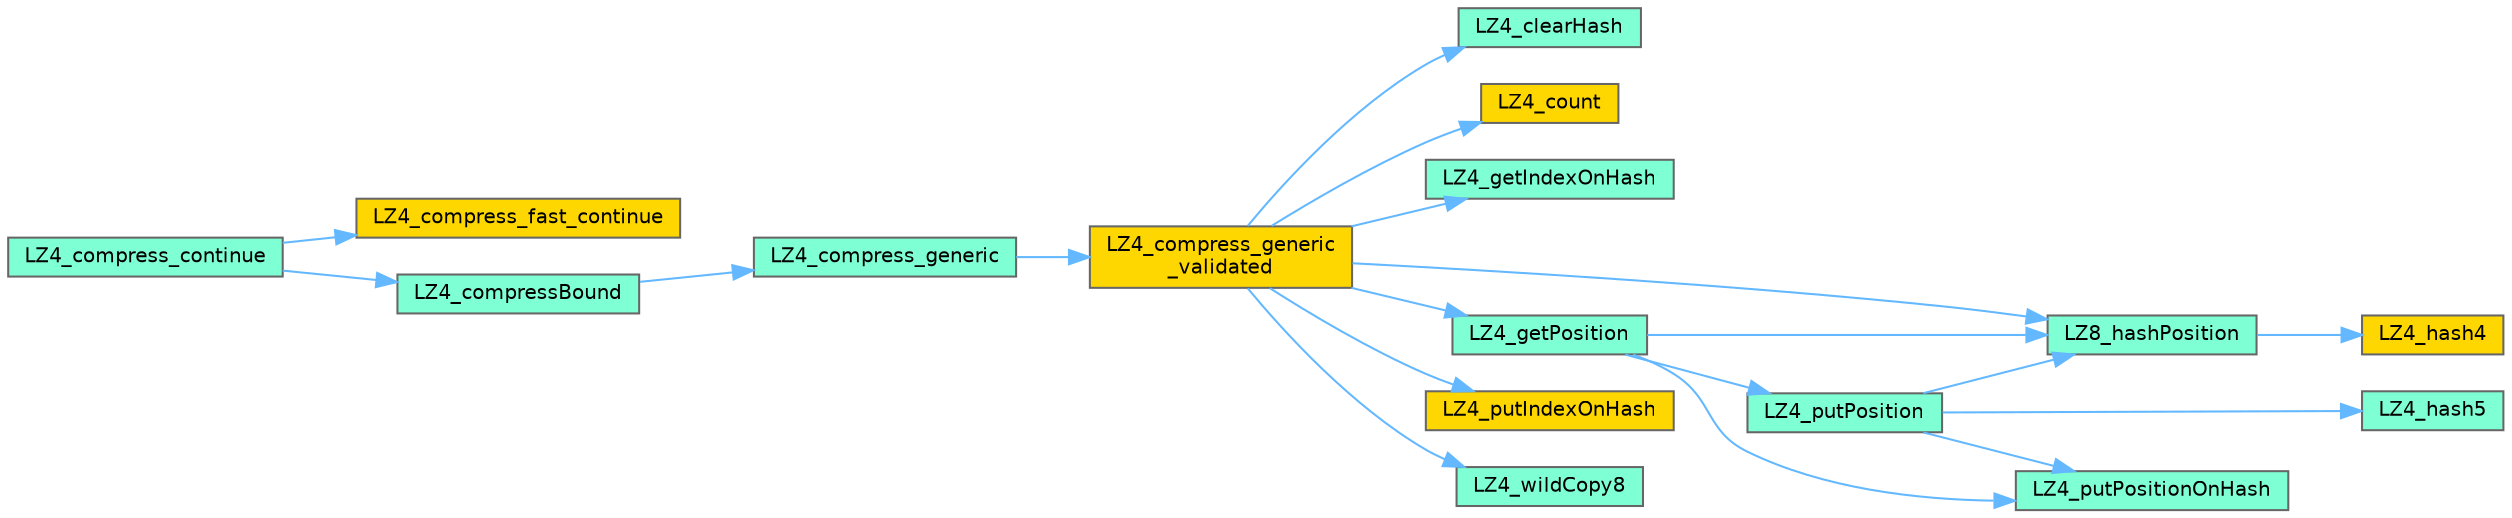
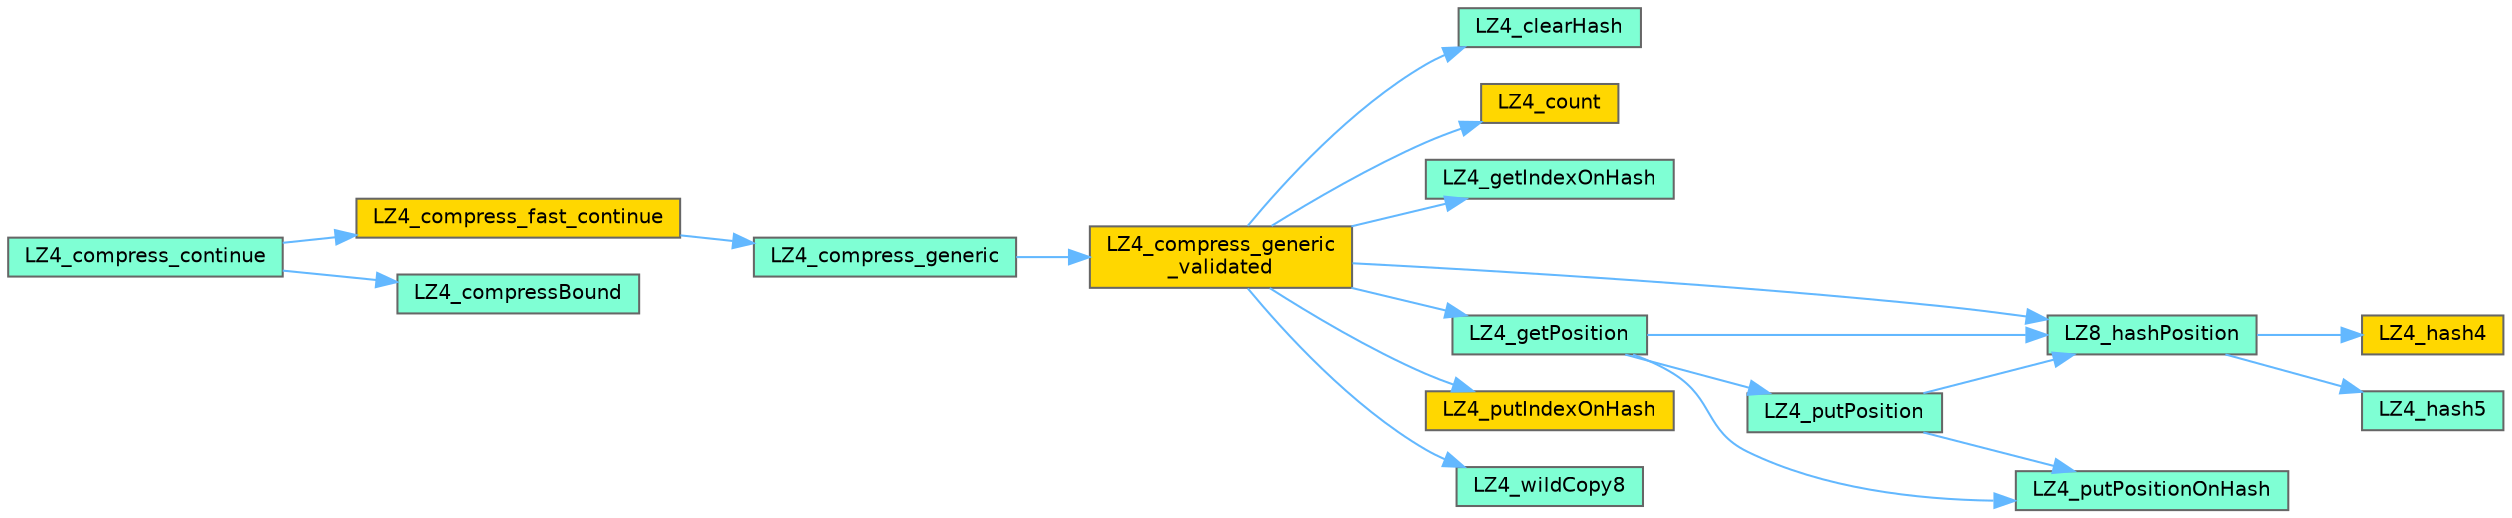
edge "LZ4_compressBound" -> "LZ4_compress_generic": now "LZ4_compress_fast_continue" -> "LZ4_compress_generic"
edge "LZ4_putPosition" -> "LZ4_hash5": now "LZ8_hashPosition" -> "LZ4_hash5"
